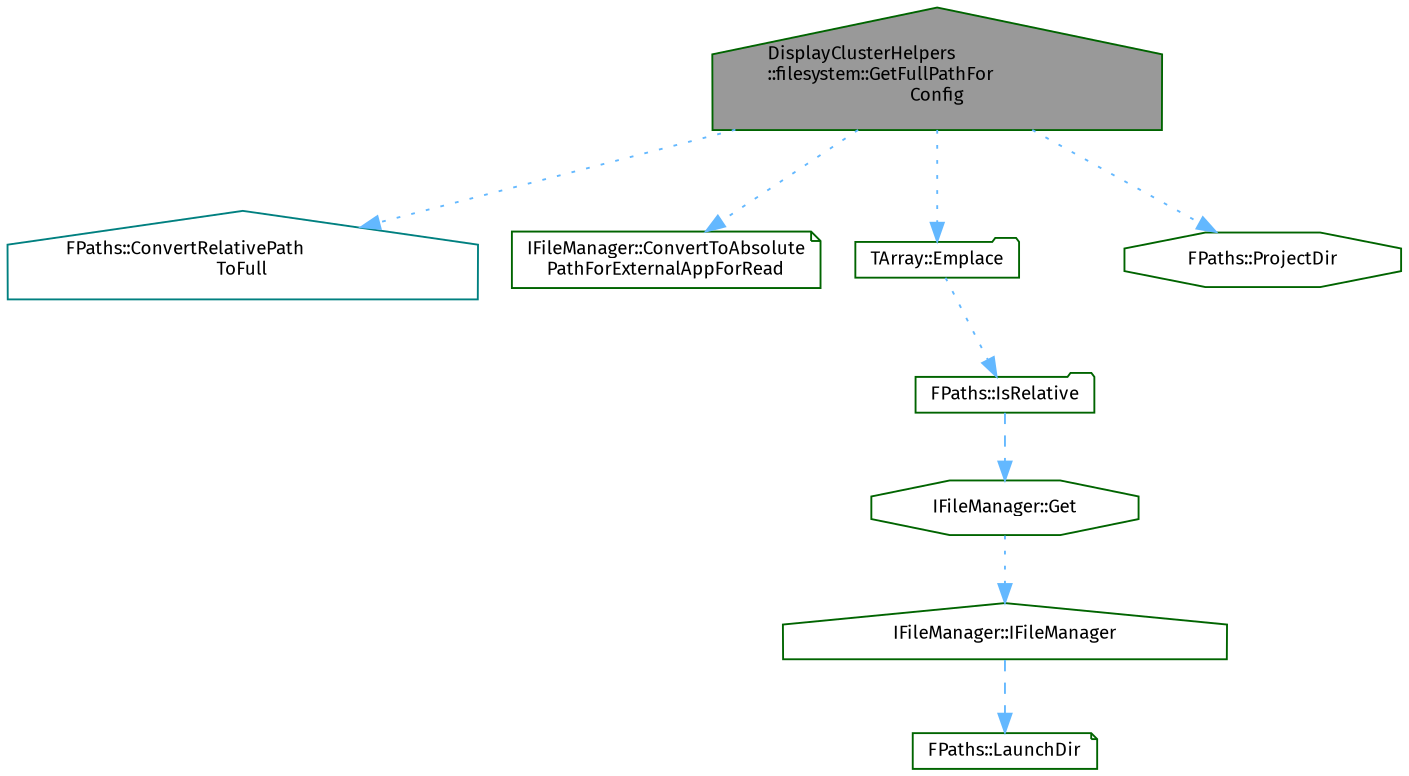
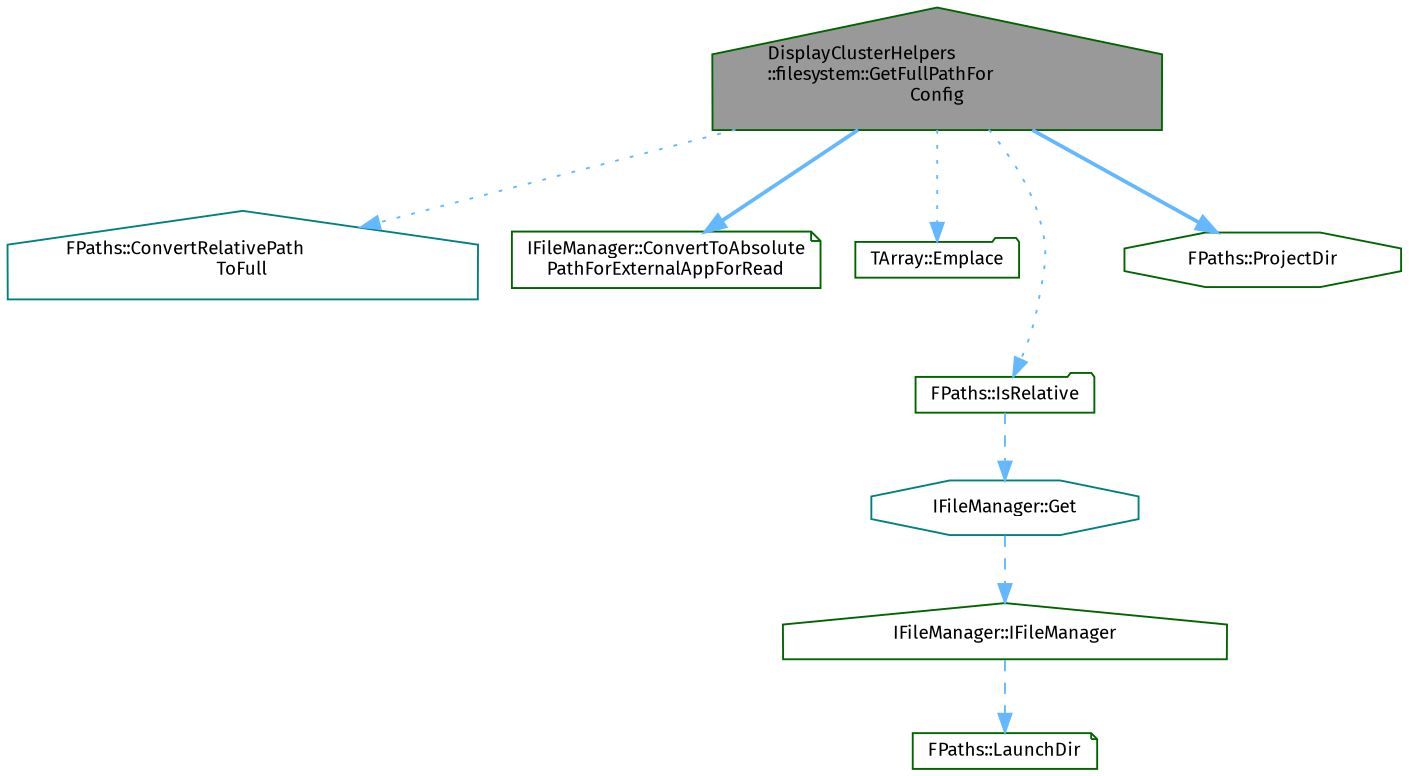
edge "DisplayClusterHelpers ::filesystem::GetFullPathFor Config" -> "IFileManager::ConvertToAbsolute PathForExternalAppForRead": style dotted -> bold
edge "DisplayClusterHelpers ::filesystem::GetFullPathFor Config" -> "FPaths::ProjectDir": style dotted -> bold
edge "TArray::Emplace" -> "FPaths::IsRelative": now "DisplayClusterHelpers ::filesystem::GetFullPathFor Config" -> "FPaths::IsRelative"
node "IFileManager::Get": color darkgreen -> teal
edge "IFileManager::Get" -> "IFileManager::IFileManager": style dotted -> dashed
